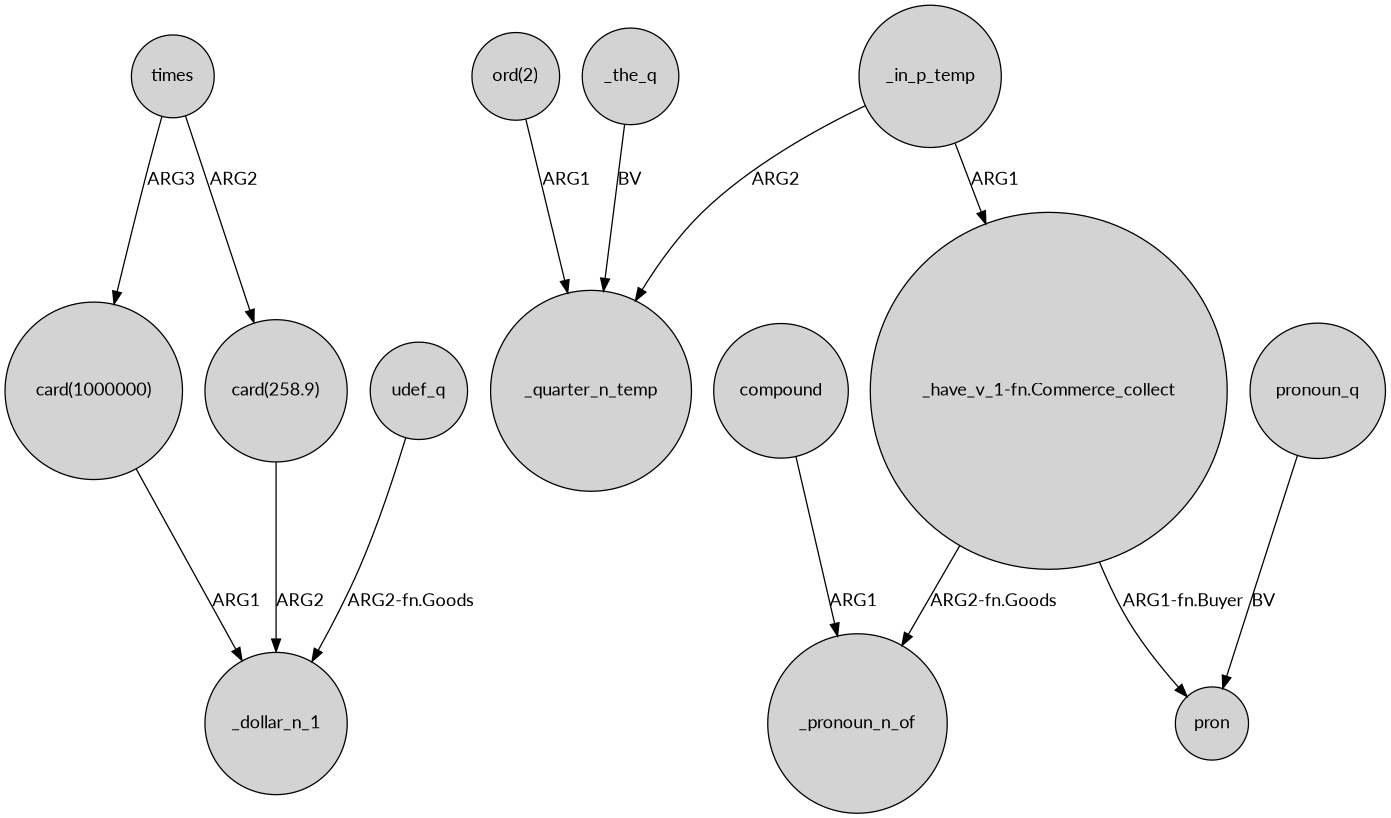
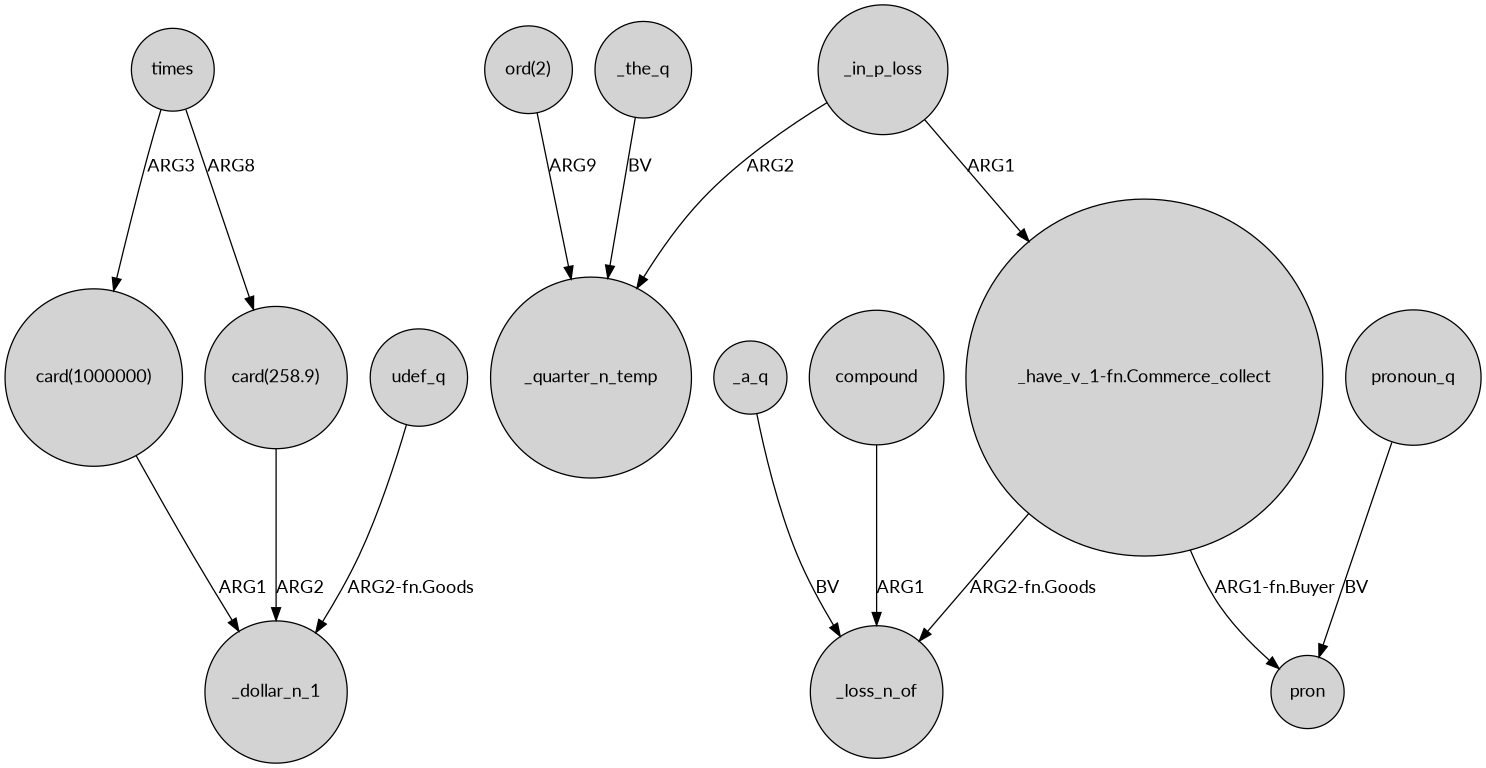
node "_in_p_temp": label "_in_p_temp" -> "_in_p_loss"
edge "times" -> "card(258.9)": label "ARG2" -> "ARG8"
edge "ord(2)" -> "_quarter_n_temp": label "ARG1" -> "ARG9"
node "_a_q": added
node "_pronoun_n_of": label "_pronoun_n_of" -> "_loss_n_of"
